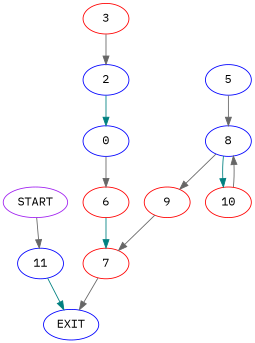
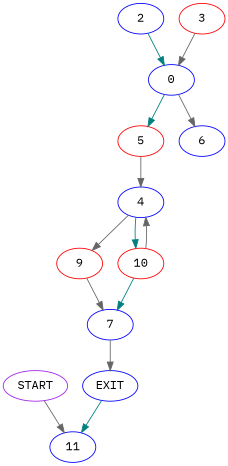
edge "3" -> "2": now "3" -> "0"
node "5": color blue -> red
edge "0" -> "5": added
node "8": label "8" -> "4"
node "6": color red -> blue
edge "6" -> "7": now "10" -> "7"
node "7": color red -> blue
edge "11" -> "EXIT": reversed
